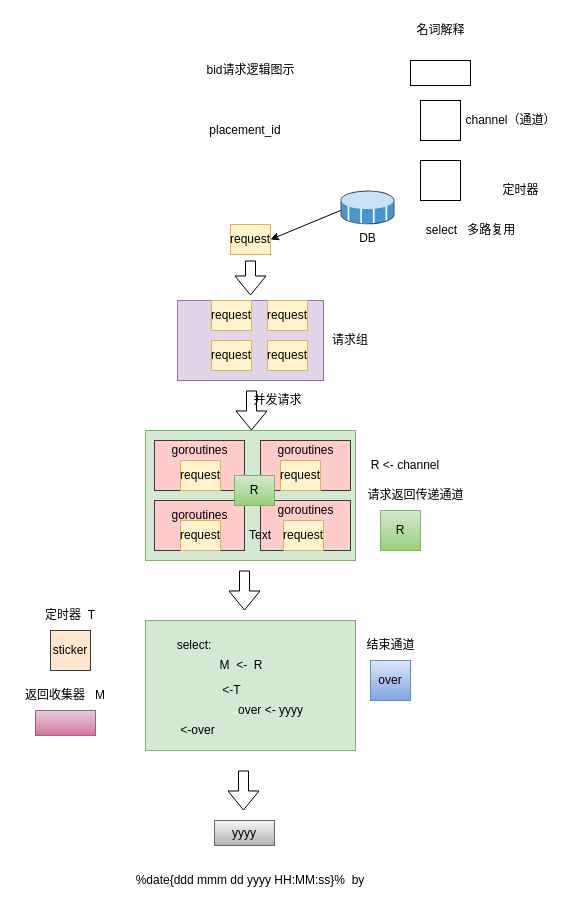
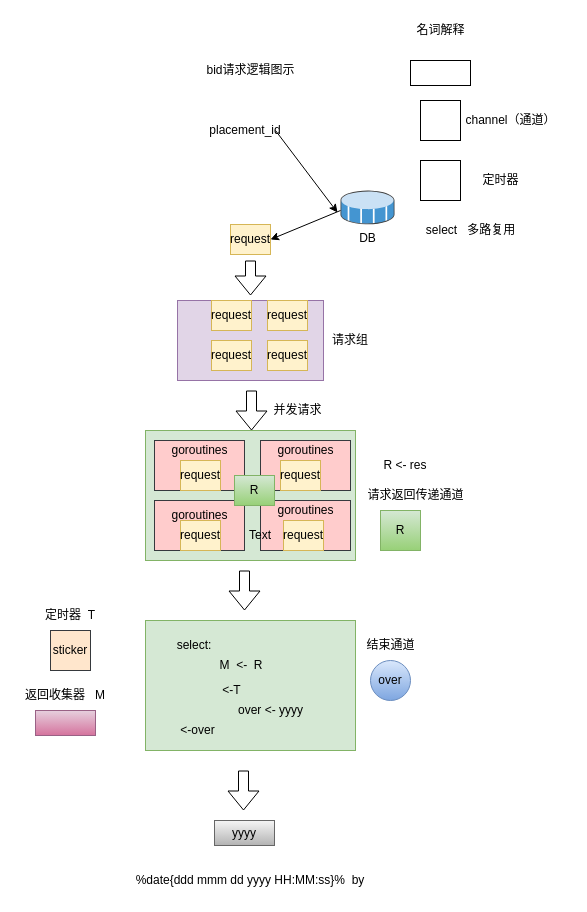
edge "placement_id" -> "DB": added
node "定时器": moved (521, 191) -> (501, 181)
node "并发请求": moved (278, 401) -> (298, 411)
node "R <- channel": label "R <- channel" -> "R <- res"
node "over": shape rectangle -> ellipse
